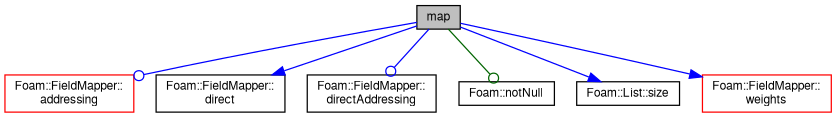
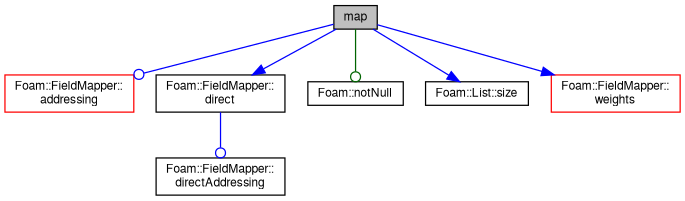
edge "map" -> "Foam::FieldMapper:: directAddressing": now "Foam::FieldMapper:: direct" -> "Foam::FieldMapper:: directAddressing"
